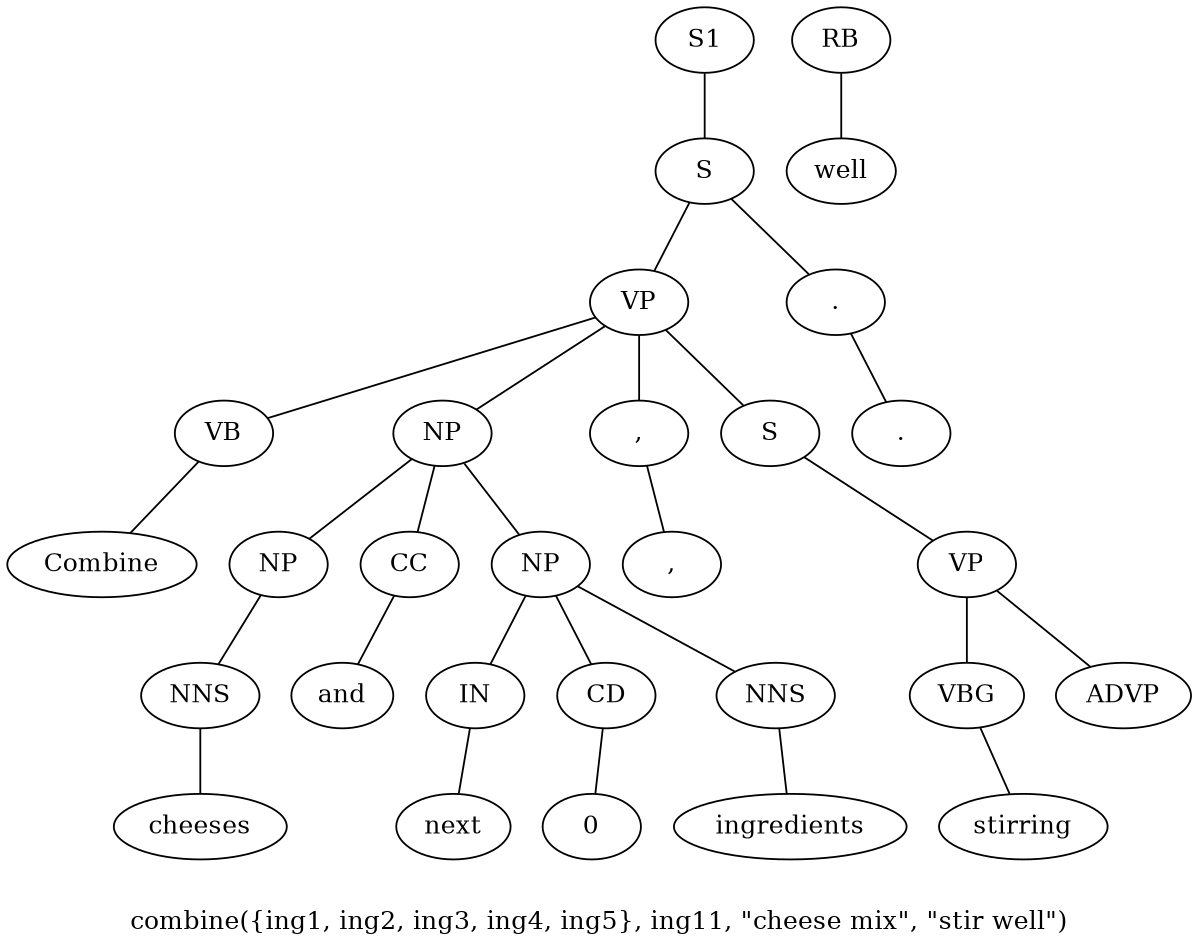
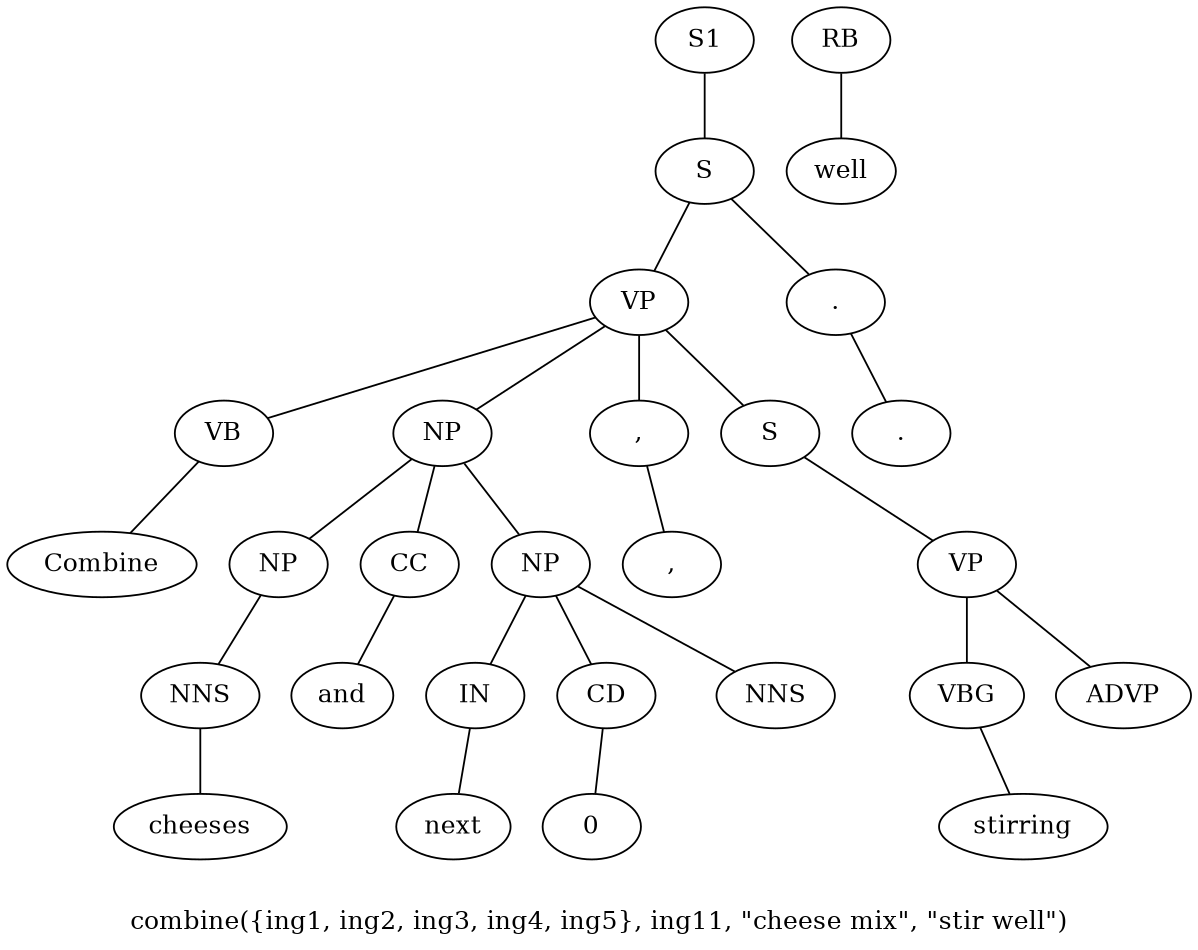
node "ingredients": removed
